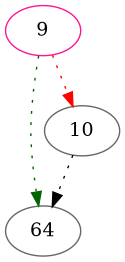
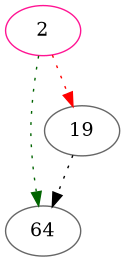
node "9": label "9" -> "2"
node "10": label "10" -> "19"
